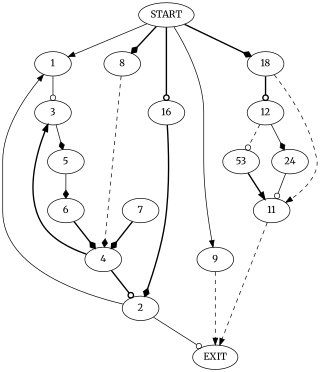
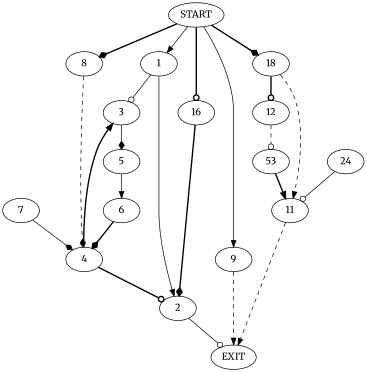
edge "12" -> "24": removed
edge "5" -> "6": arrowhead diamond -> normal
edge "2" -> "1": reversed
edge "7" -> "4": style bold -> solid
